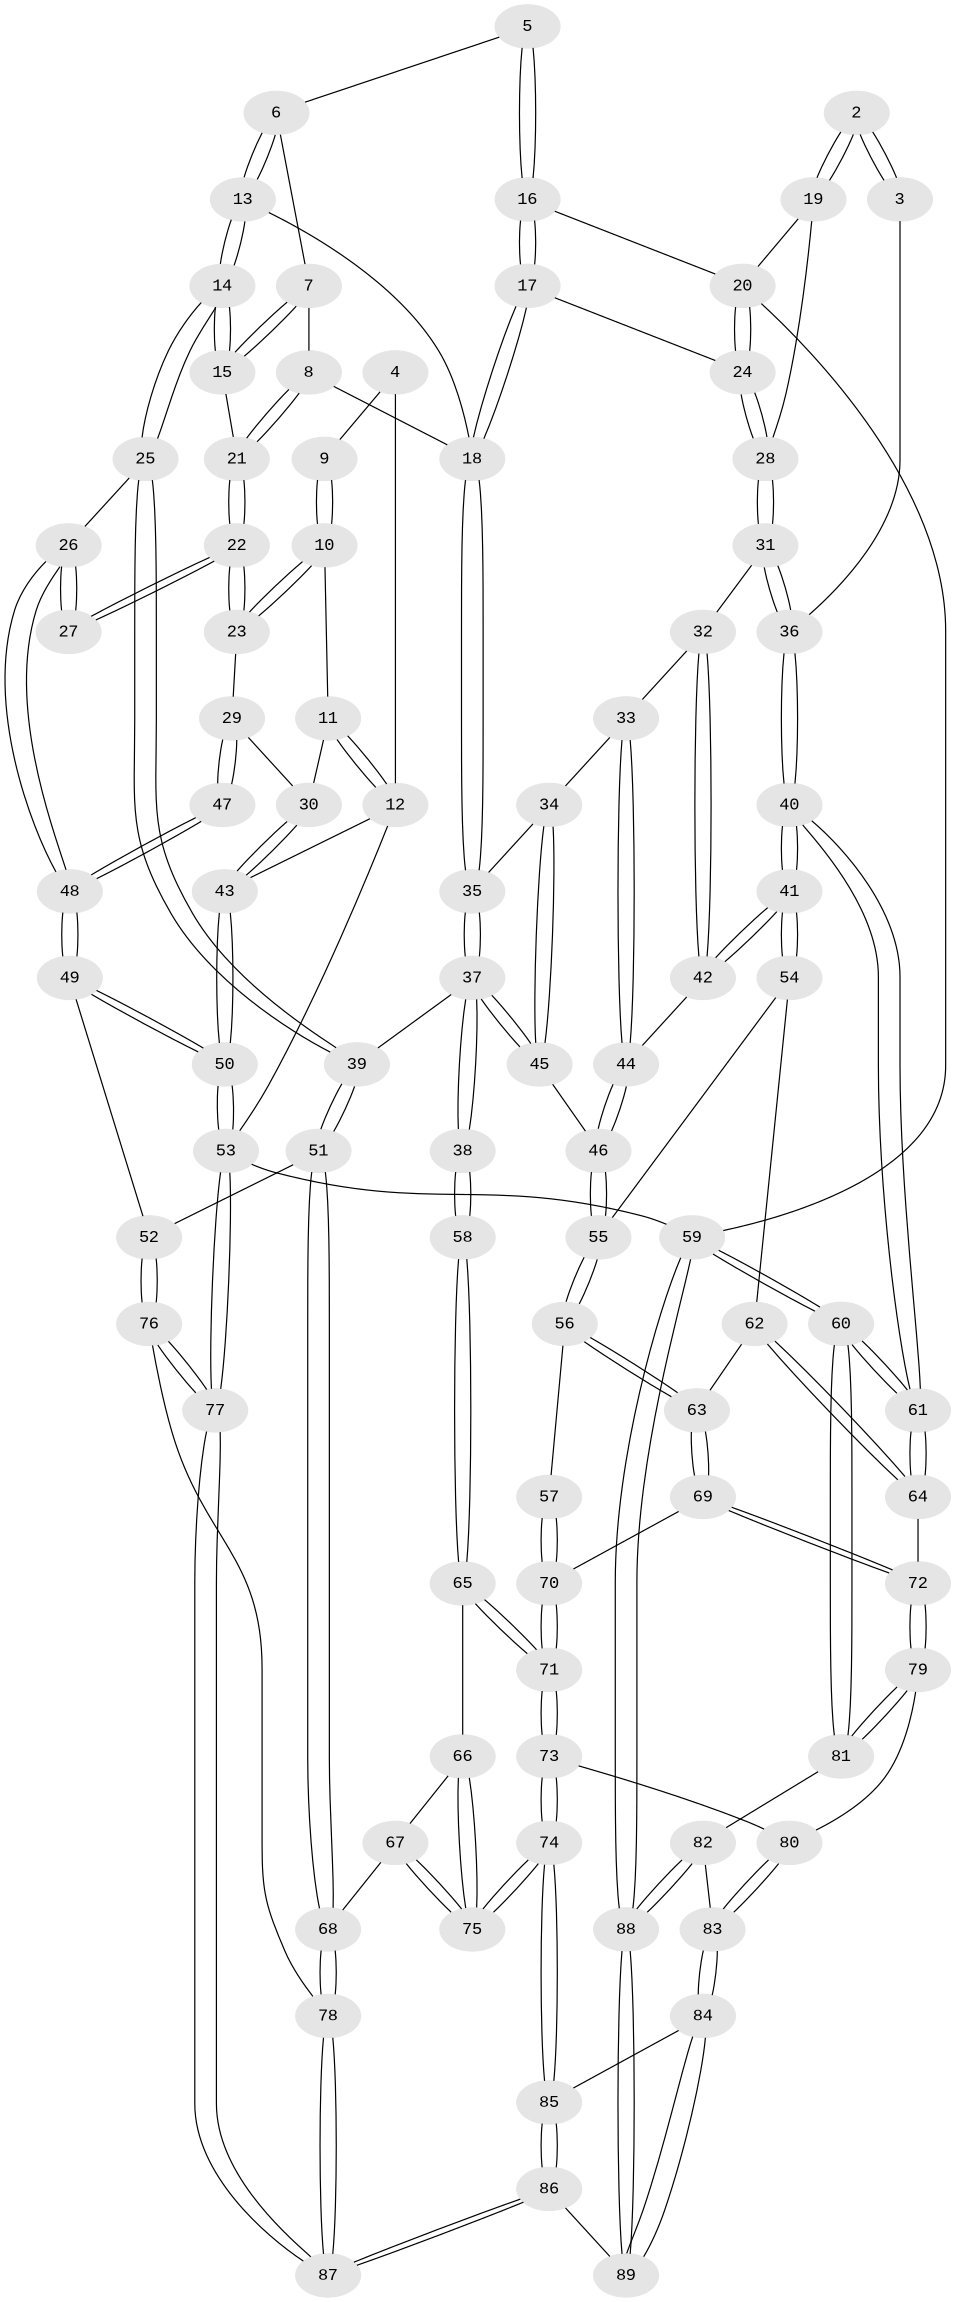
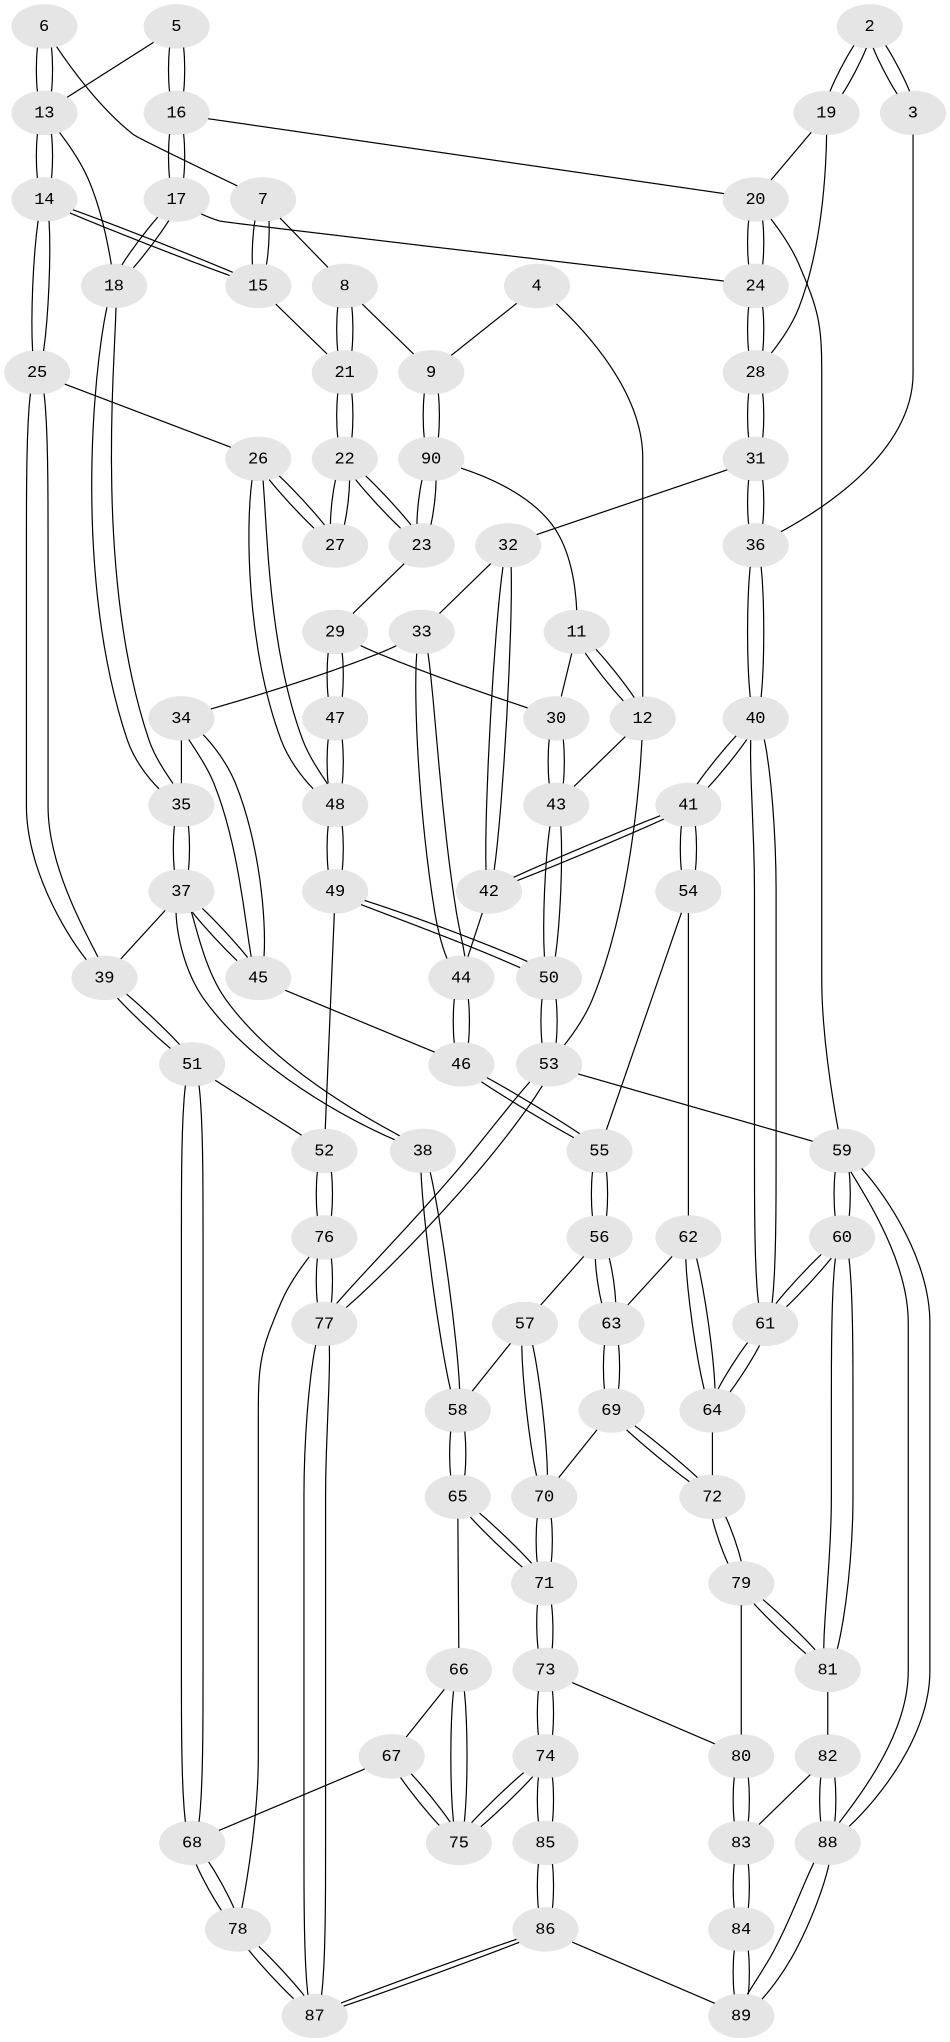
edge "5" -- "6": now "5" -- "13"
edge "8" -- "18": now "8" -- "9"
node "10": label "10" -> "90"
edge "57" -- "58": added
edge "84" -- "85": removed
